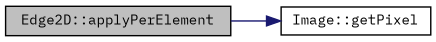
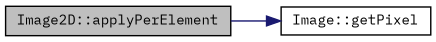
node "Edge2D::applyPerElement": label "Edge2D::applyPerElement" -> "Image2D::applyPerElement"
